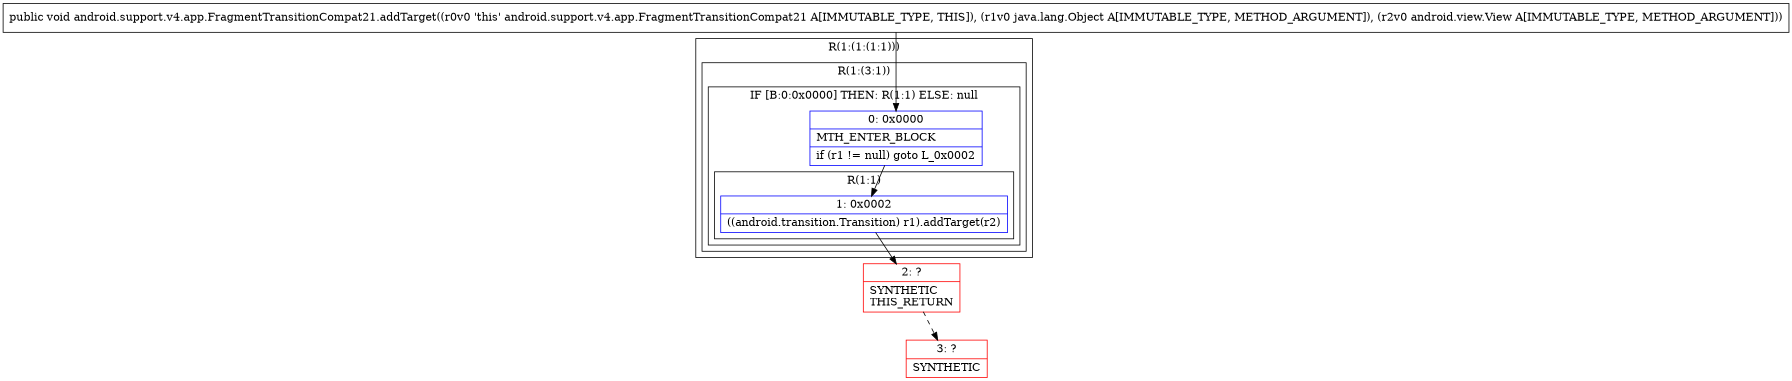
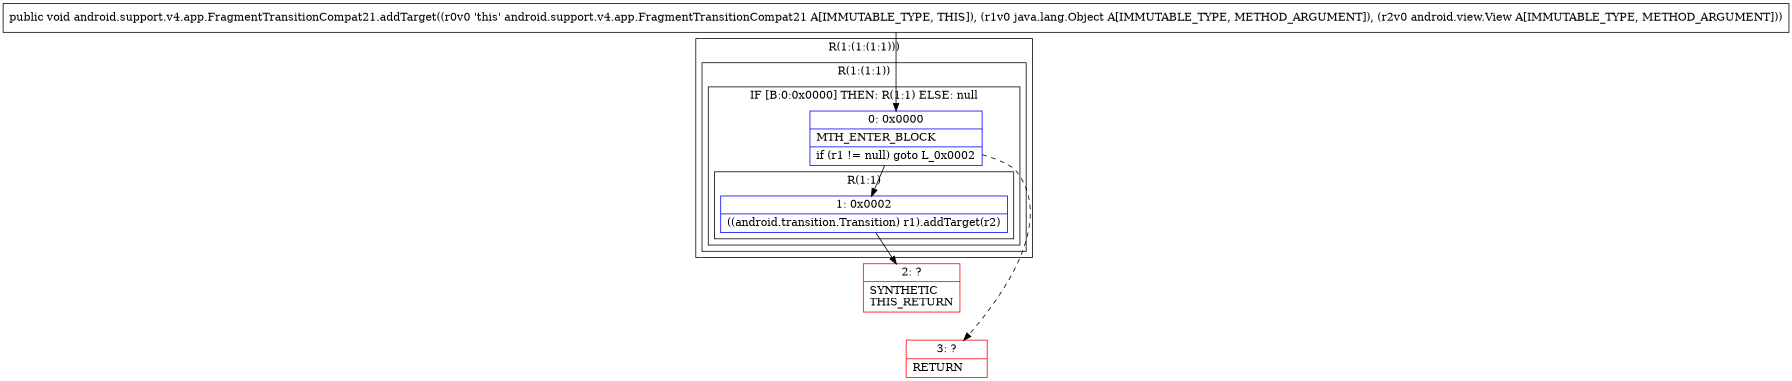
cluster "R(1:(3:1))": label "R(1:(3:1))" -> "R(1:(1:1))"
edge "2: ?" -> "3: ?": now "0: 0x0000" -> "3: ?"
node "3: ?": text "SYNTHETIC" -> "RETURN"
